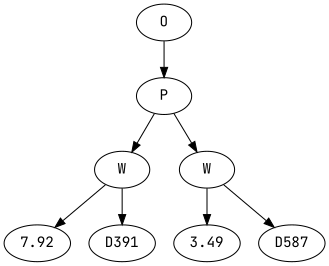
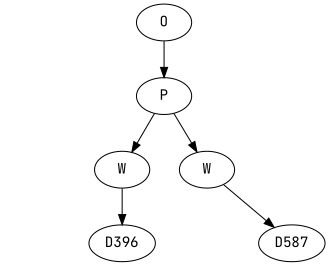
node "7.92": removed
node "D391": label "D391" -> "D396"
node "3.49": removed
